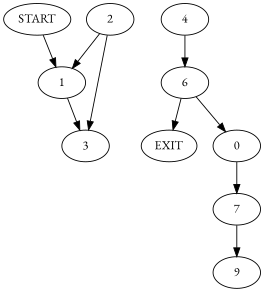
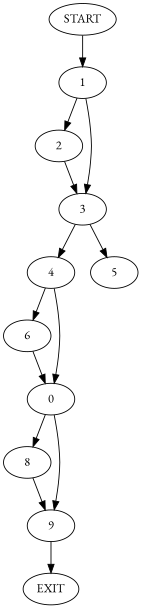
edge "2" -> "1": reversed
edge "6" -> "EXIT": now "9" -> "EXIT"
node "7": label "7" -> "8"
edge "3" -> "4": added
node "5": added
edge "4" -> "0": added
edge "0" -> "9": added
